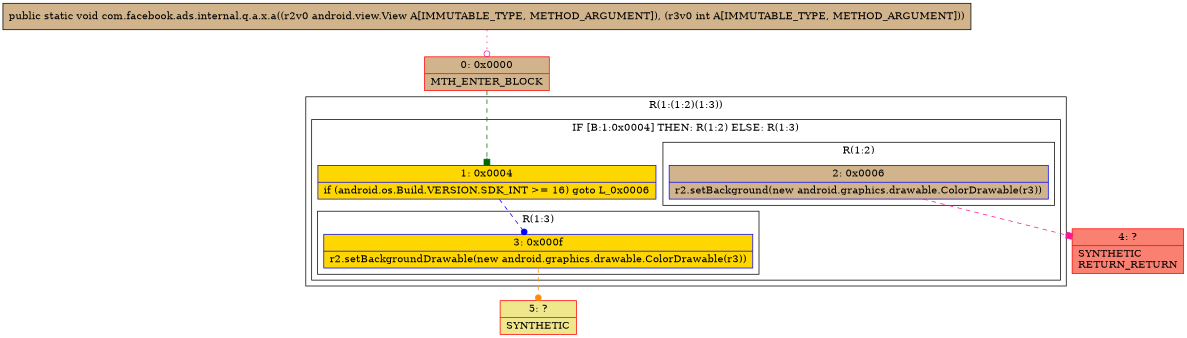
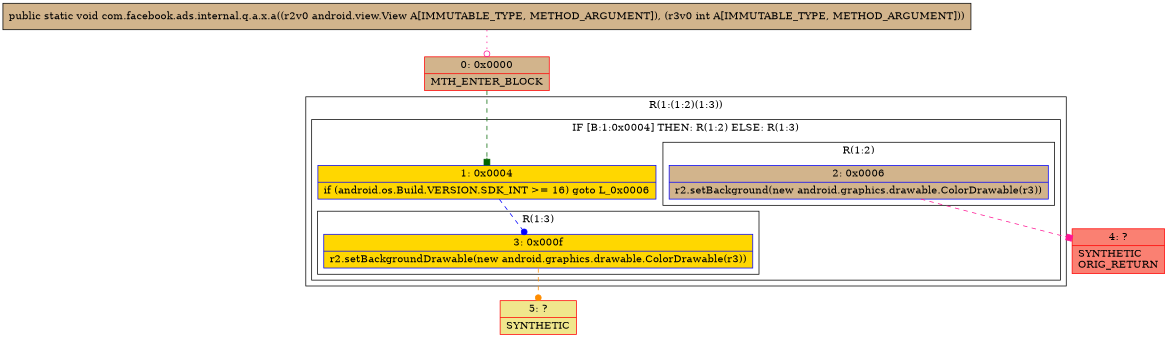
node "4: ?": text "RETURN_RETURN" -> "ORIG_RETURN"
